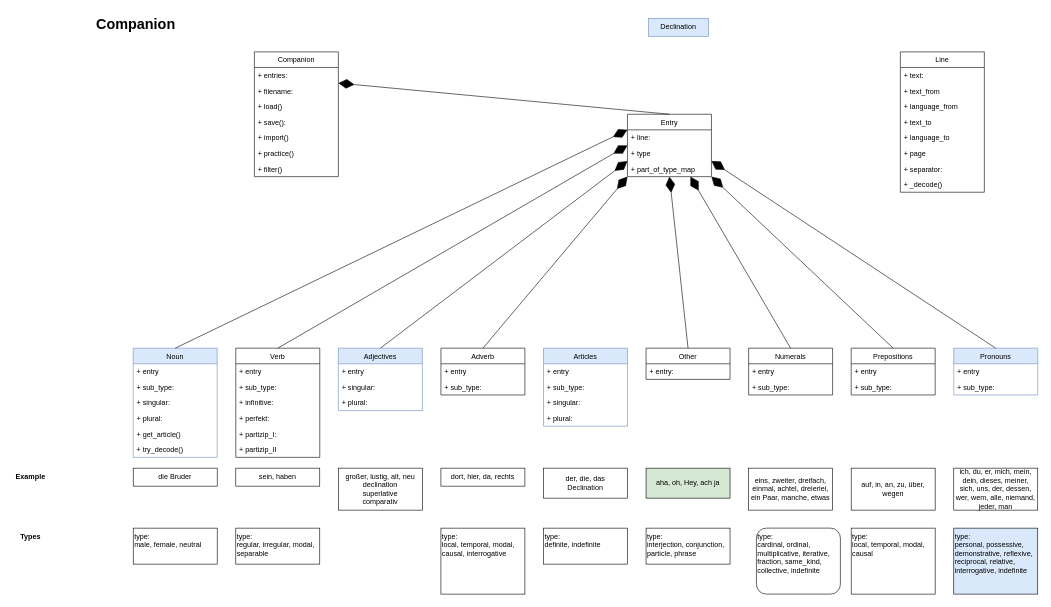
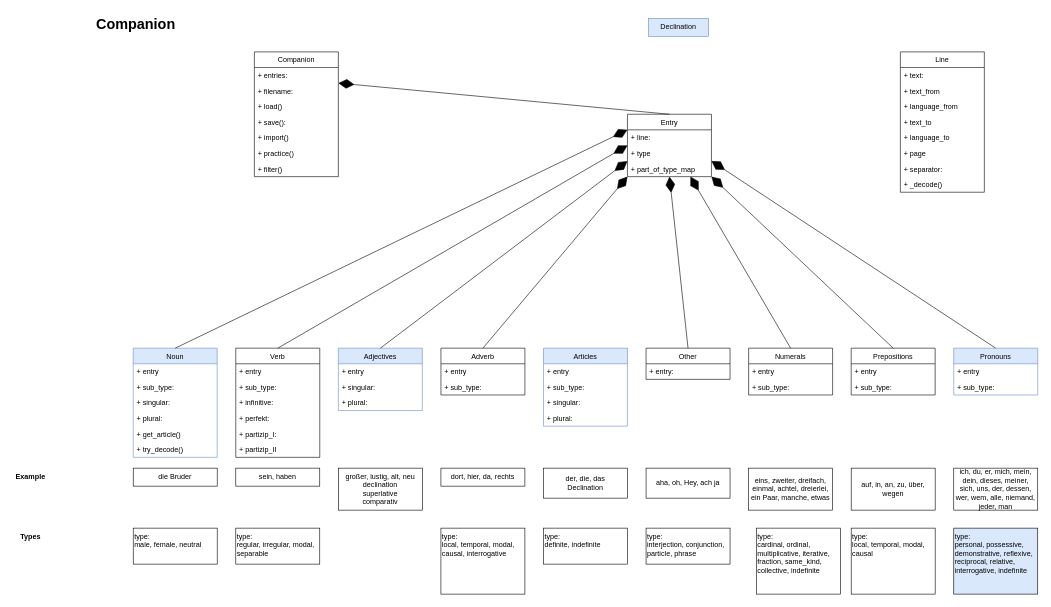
node "aha, oh, Hey, ach ja": fillcolor #d5e8d4 -> #ffffff
node "type: cardinal, ordinal, multiplicative, iterative, fraction, same_kind, collective, indefinite": shape rounded rectangle -> rectangle
